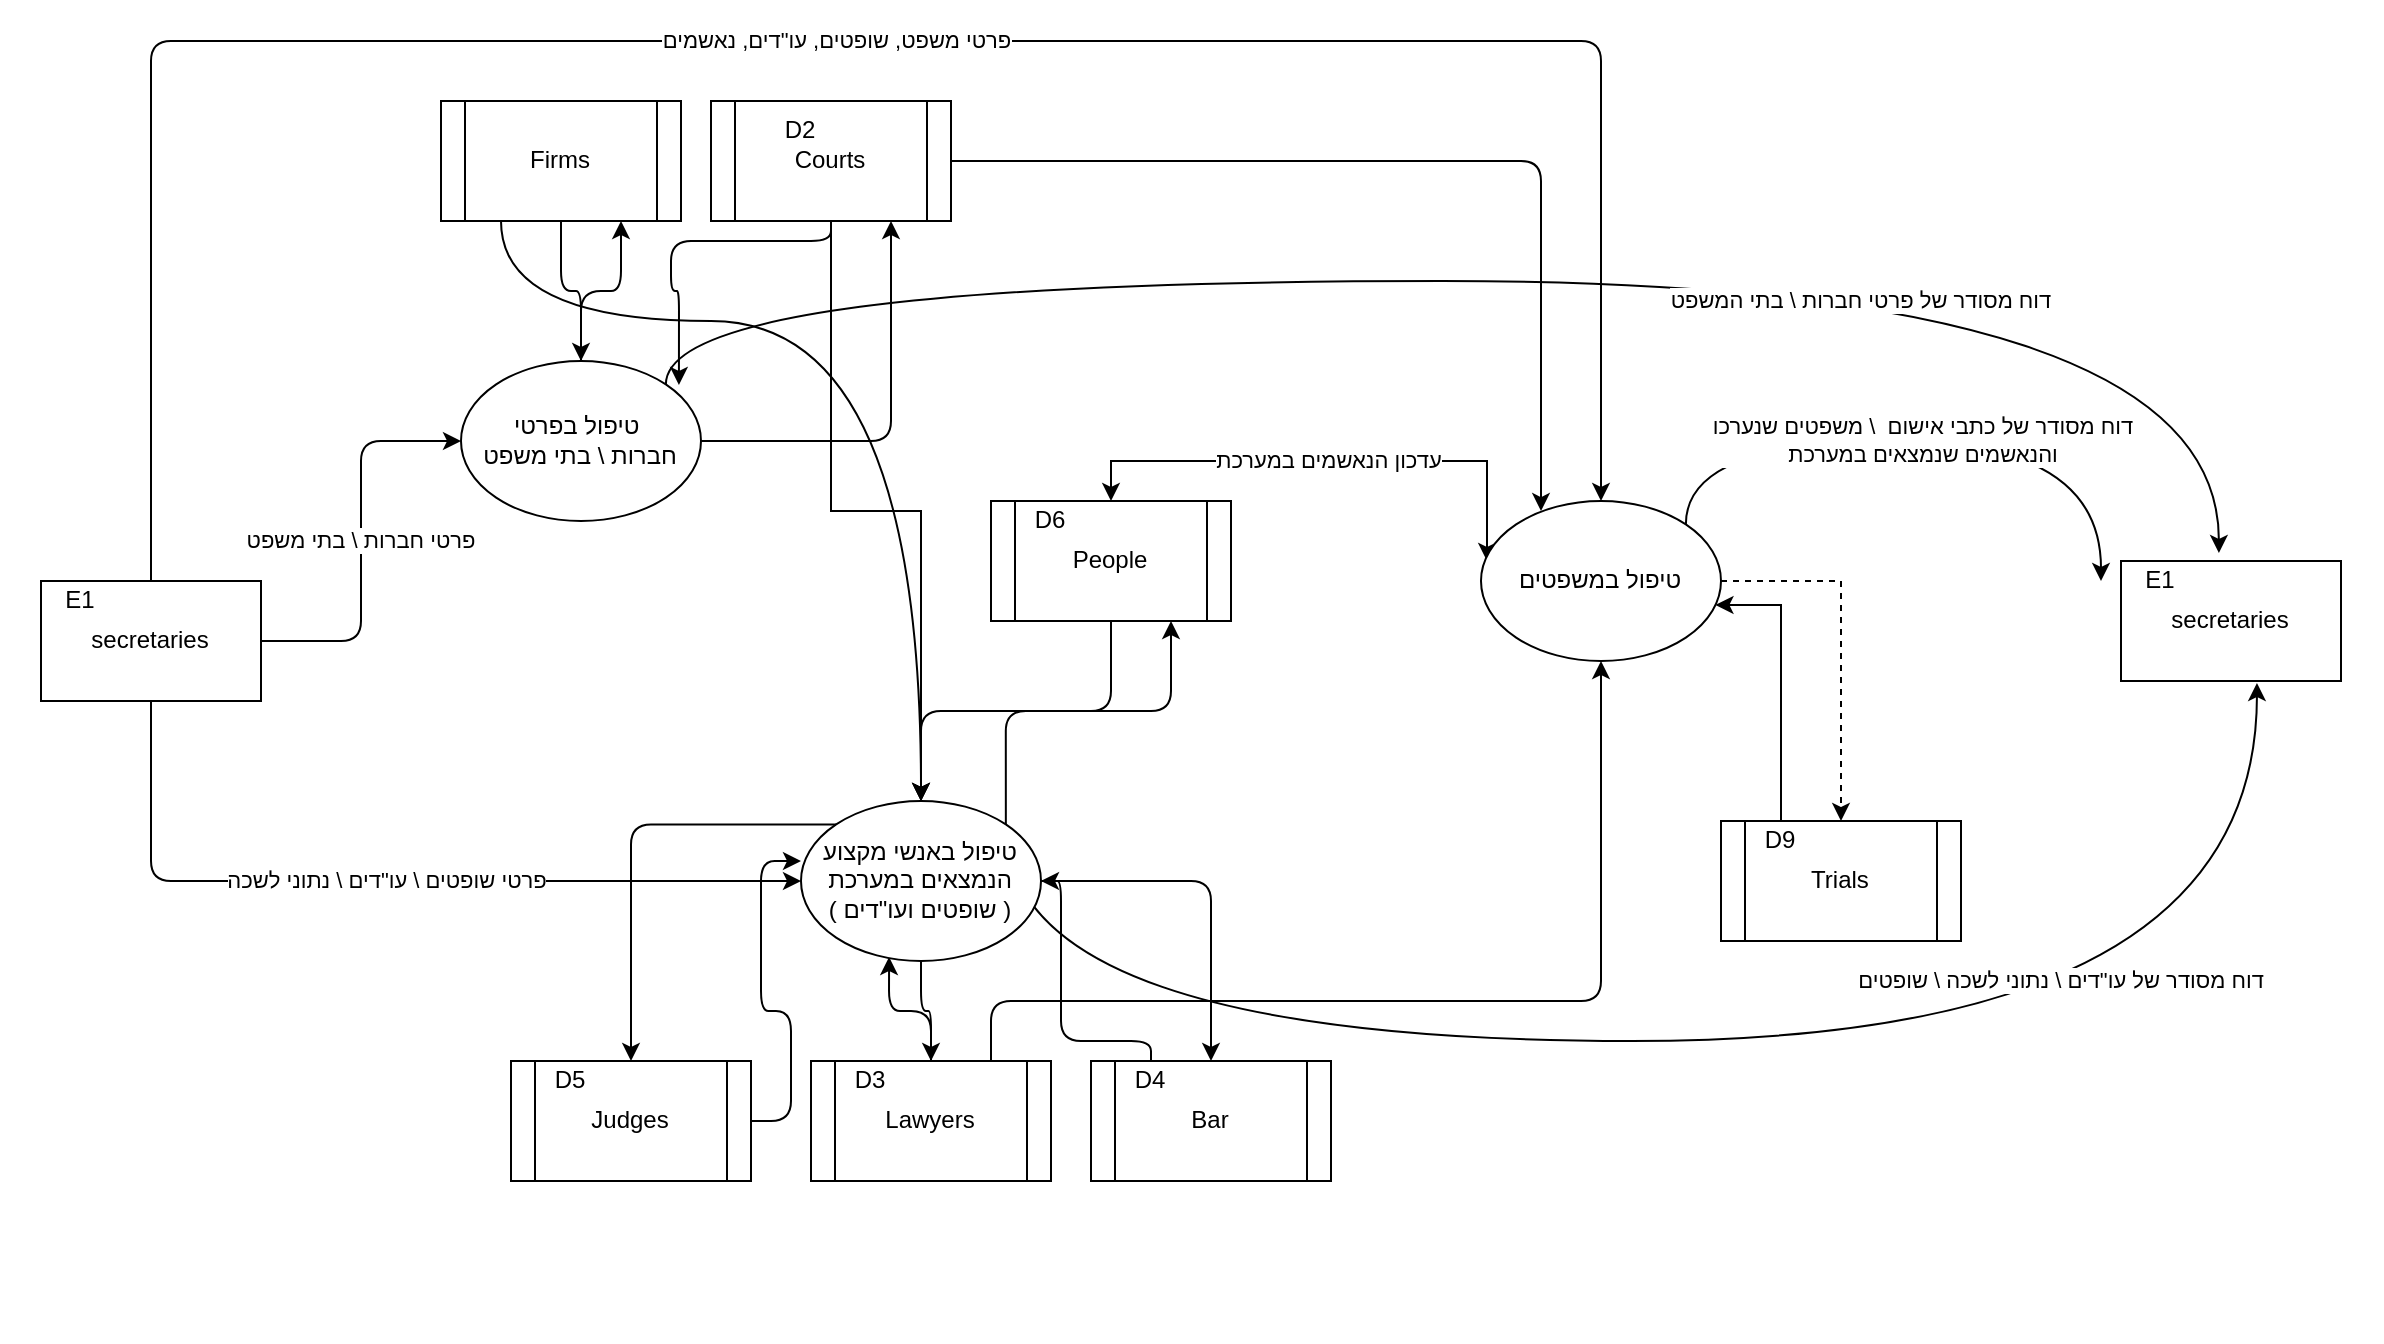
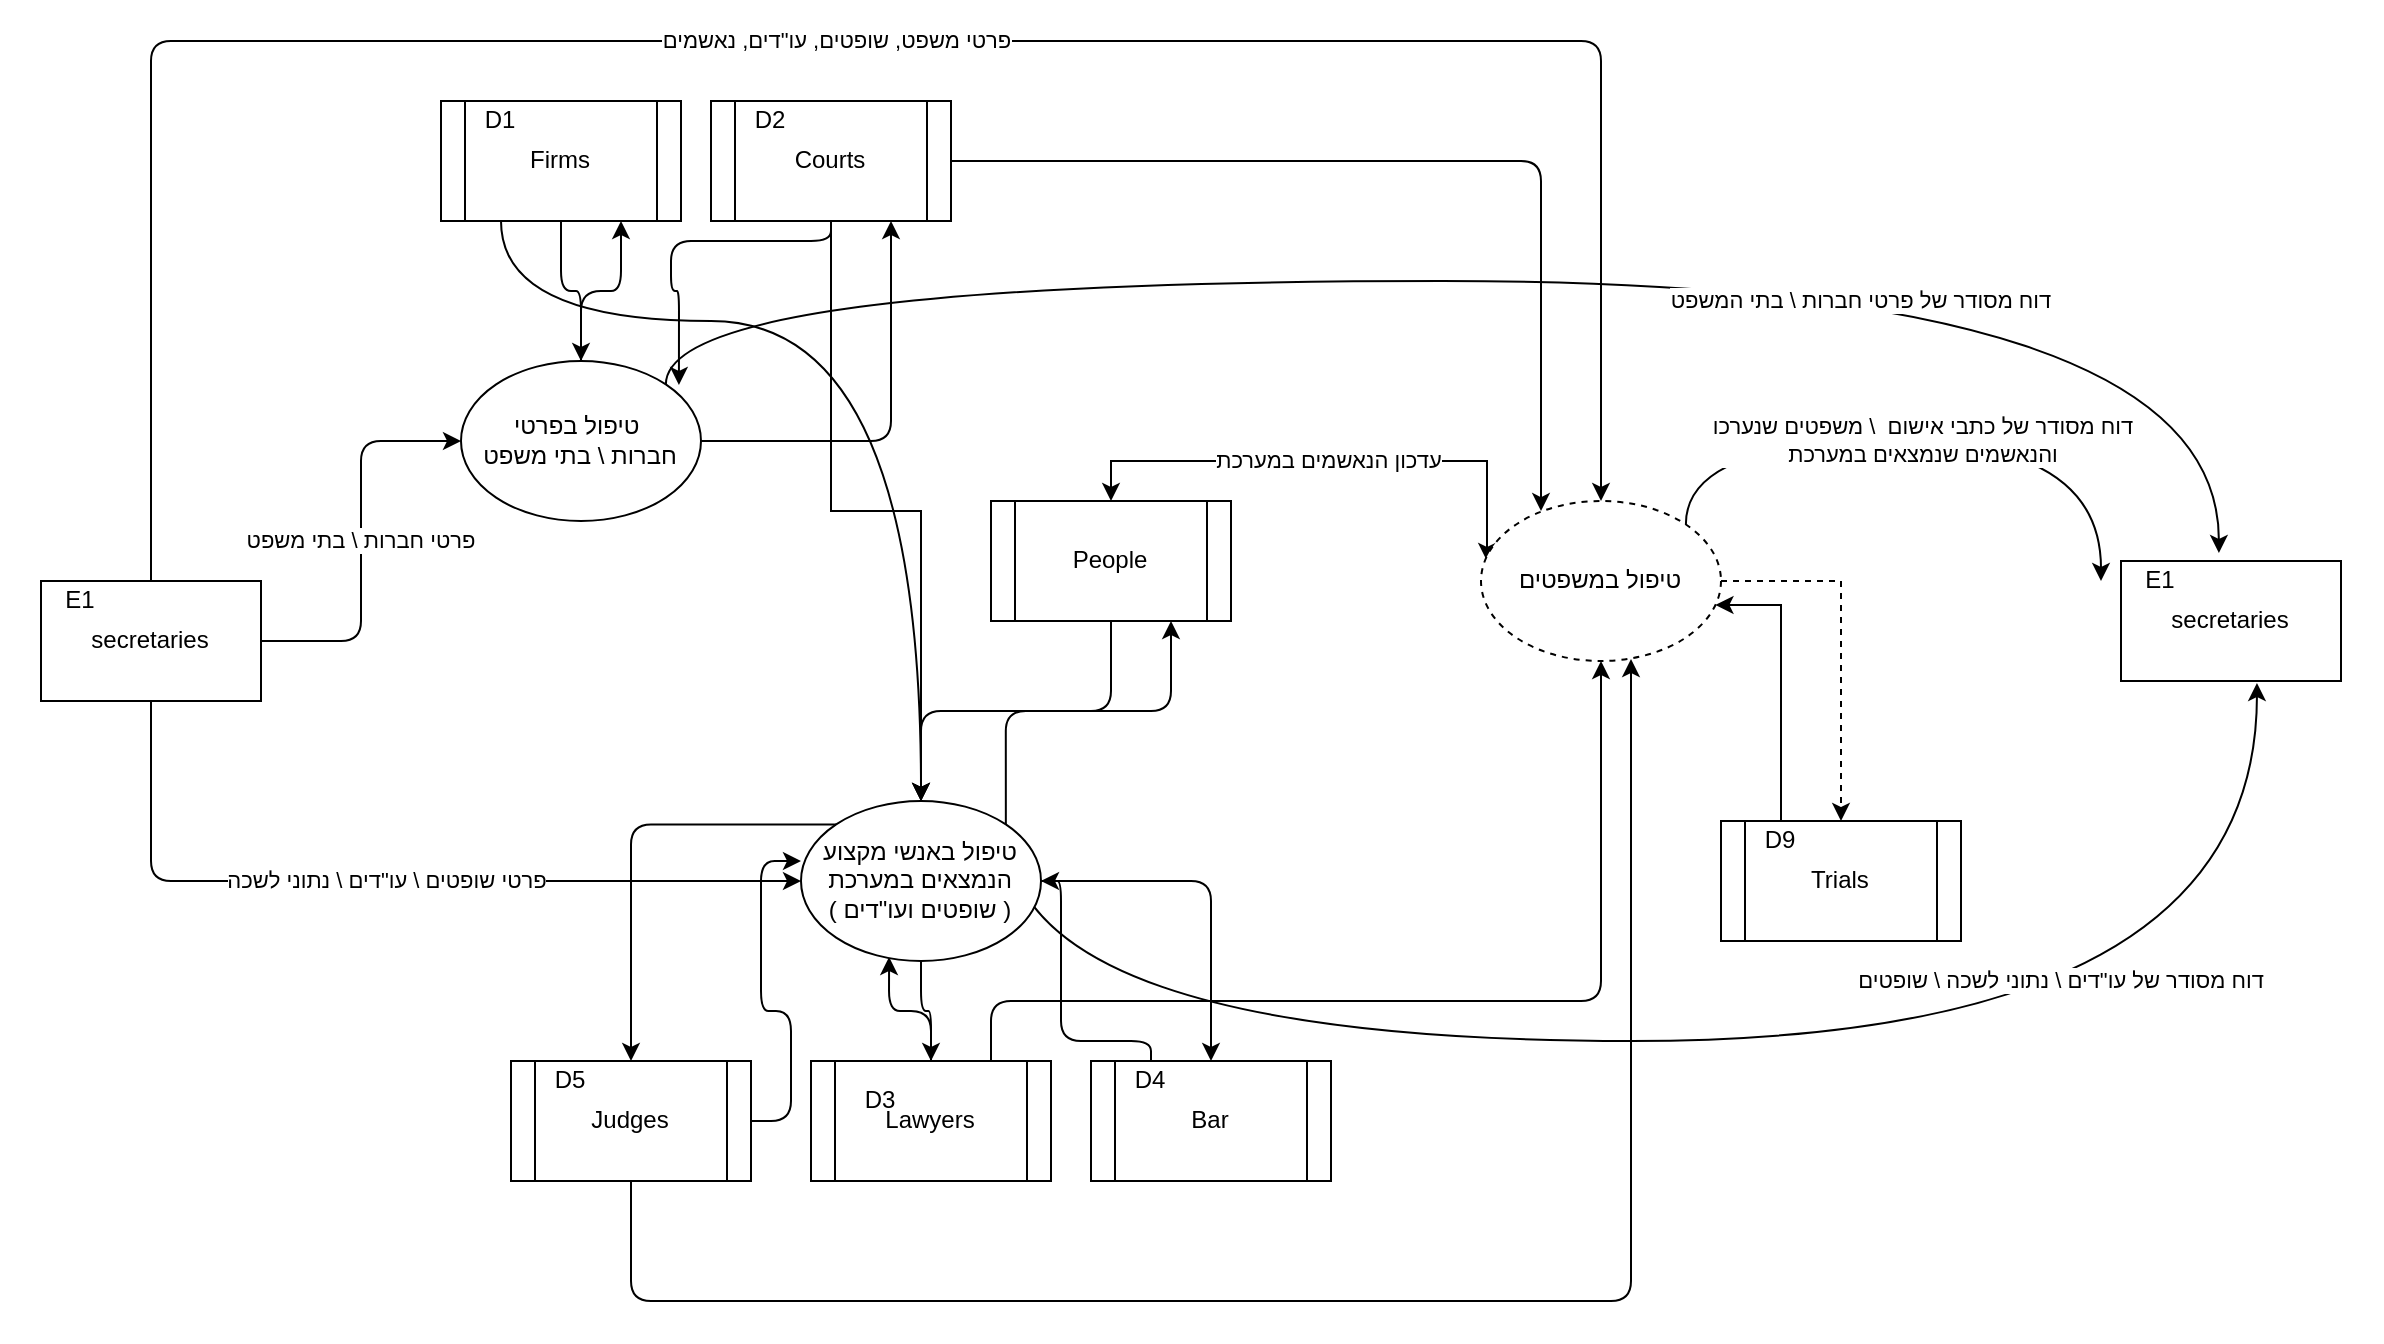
node "D1": added
node "D2": moved (801, 131) -> (771, 121)
node "D6": removed
node "טיפול במשפטים": style solid -> dashed
node "D3": moved (871, 1081) -> (881, 1101)
edge "Judges" -> "טיפול במשפטים": added
